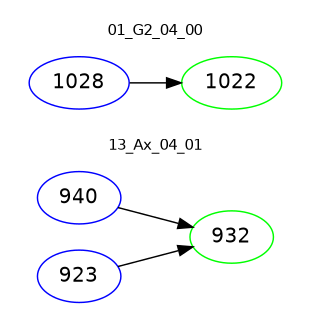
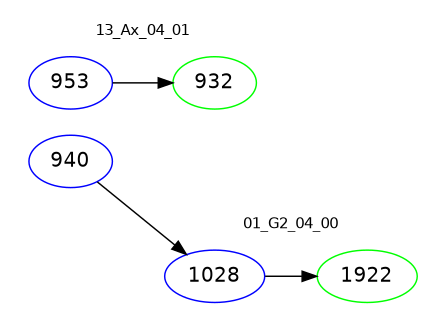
node "1022": label "1022" -> "1922"
edge "940" -> "932": now "940" -> "1028"
node "923": label "923" -> "953"
